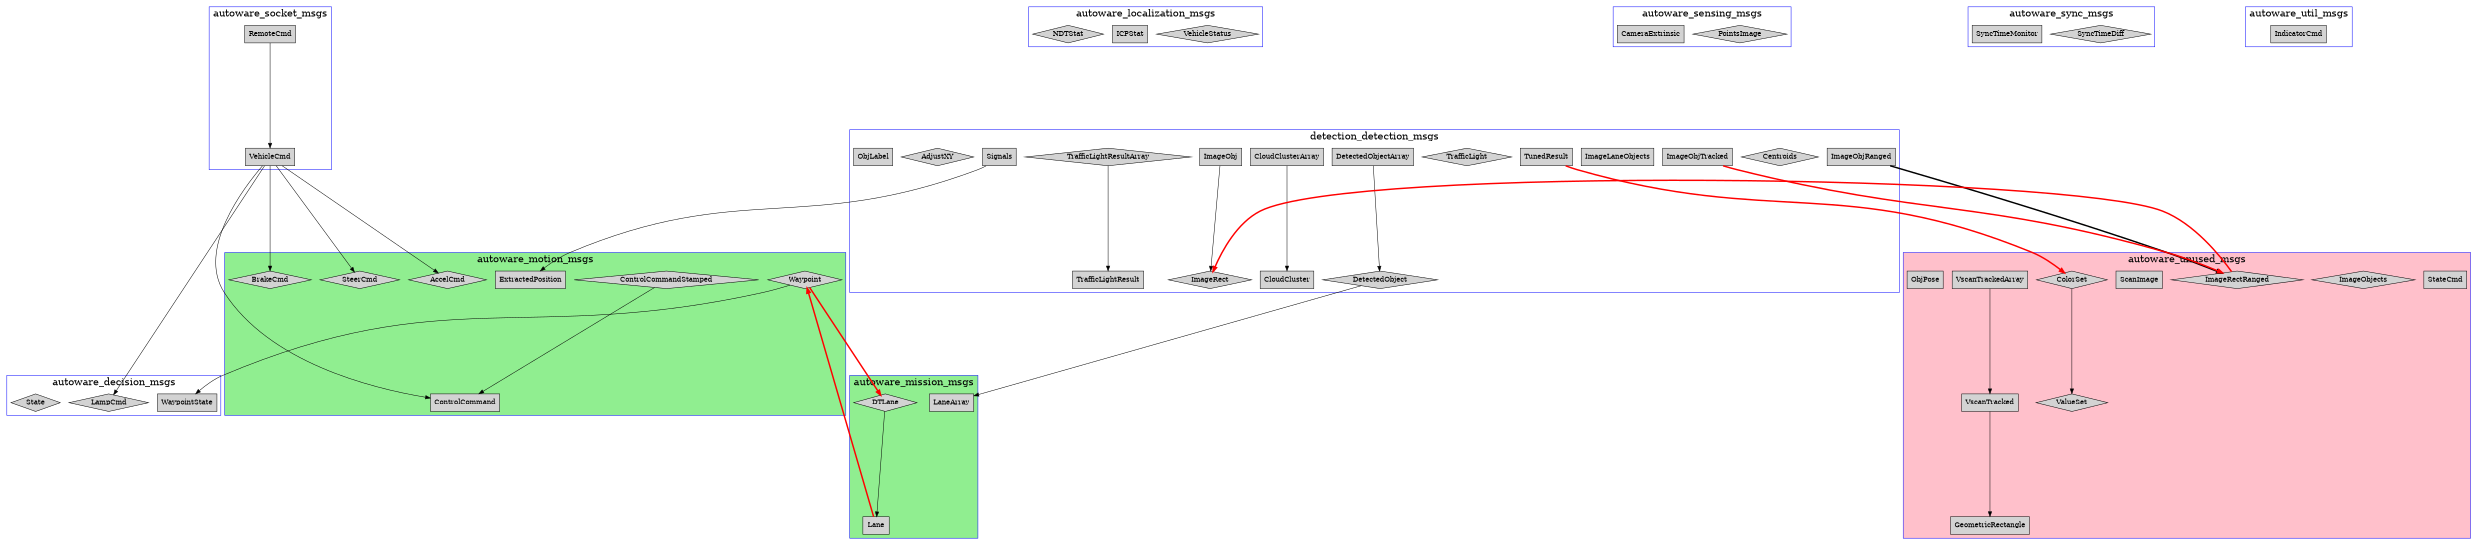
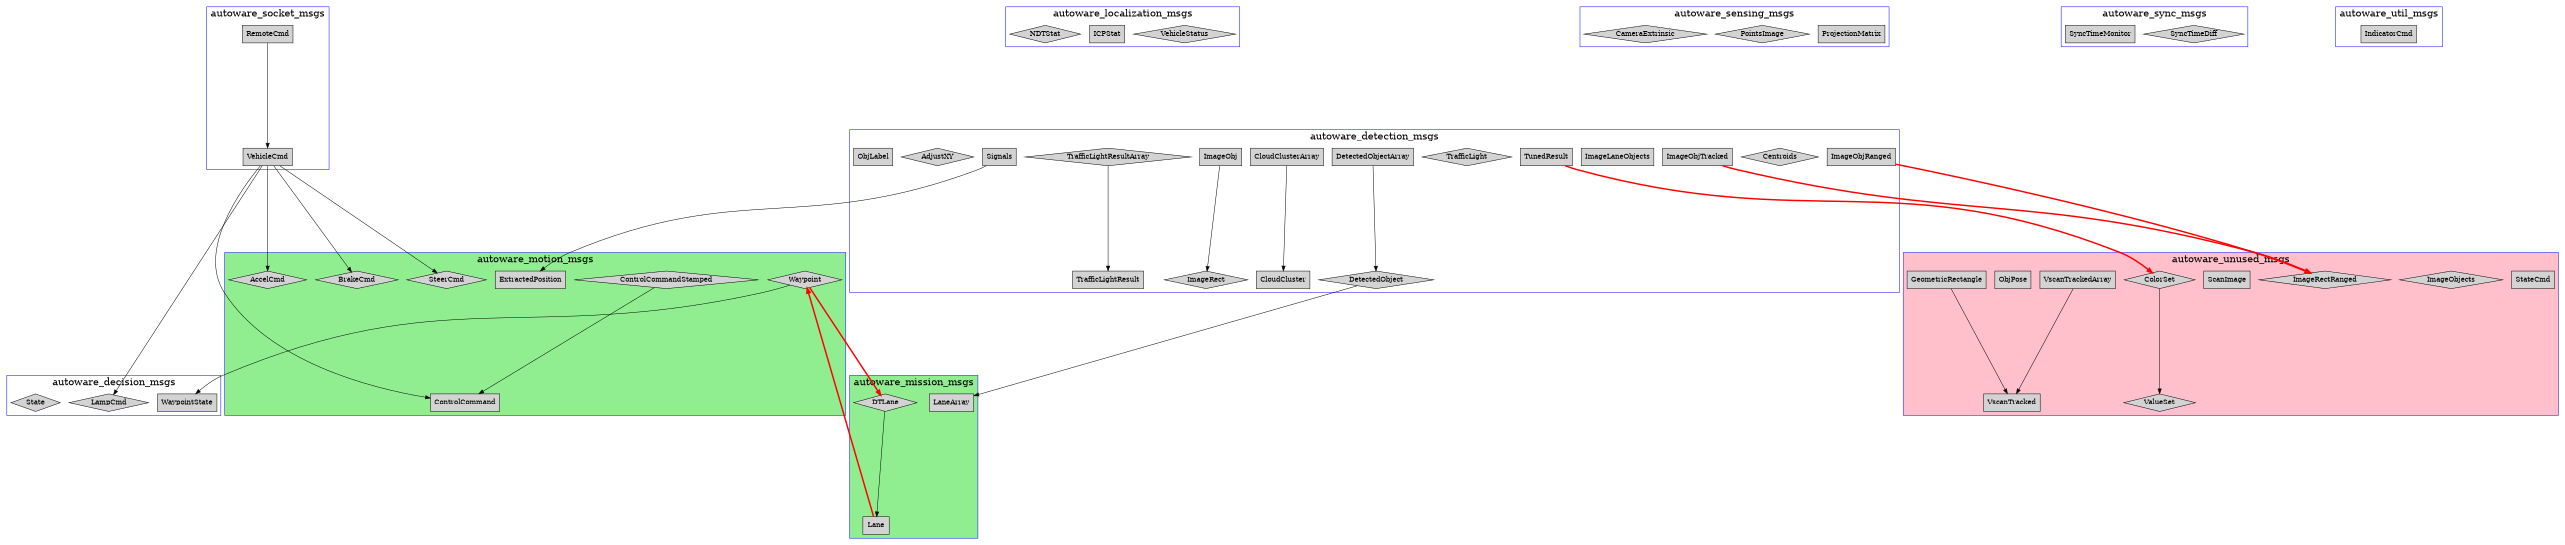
node "CameraExtrinsic": shape box -> diamond
node "ProjectionMatrix": added
cluster "detection_detection_msgs": label "detection_detection_msgs" -> "autoware_detection_msgs"
edge "ImageRectRanged" -> "ImageRect": removed
edge "ImageObjRanged" -> "ImageRectRanged": color black -> red
edge "VscanTracked" -> "GeometricRectangle": reversed
